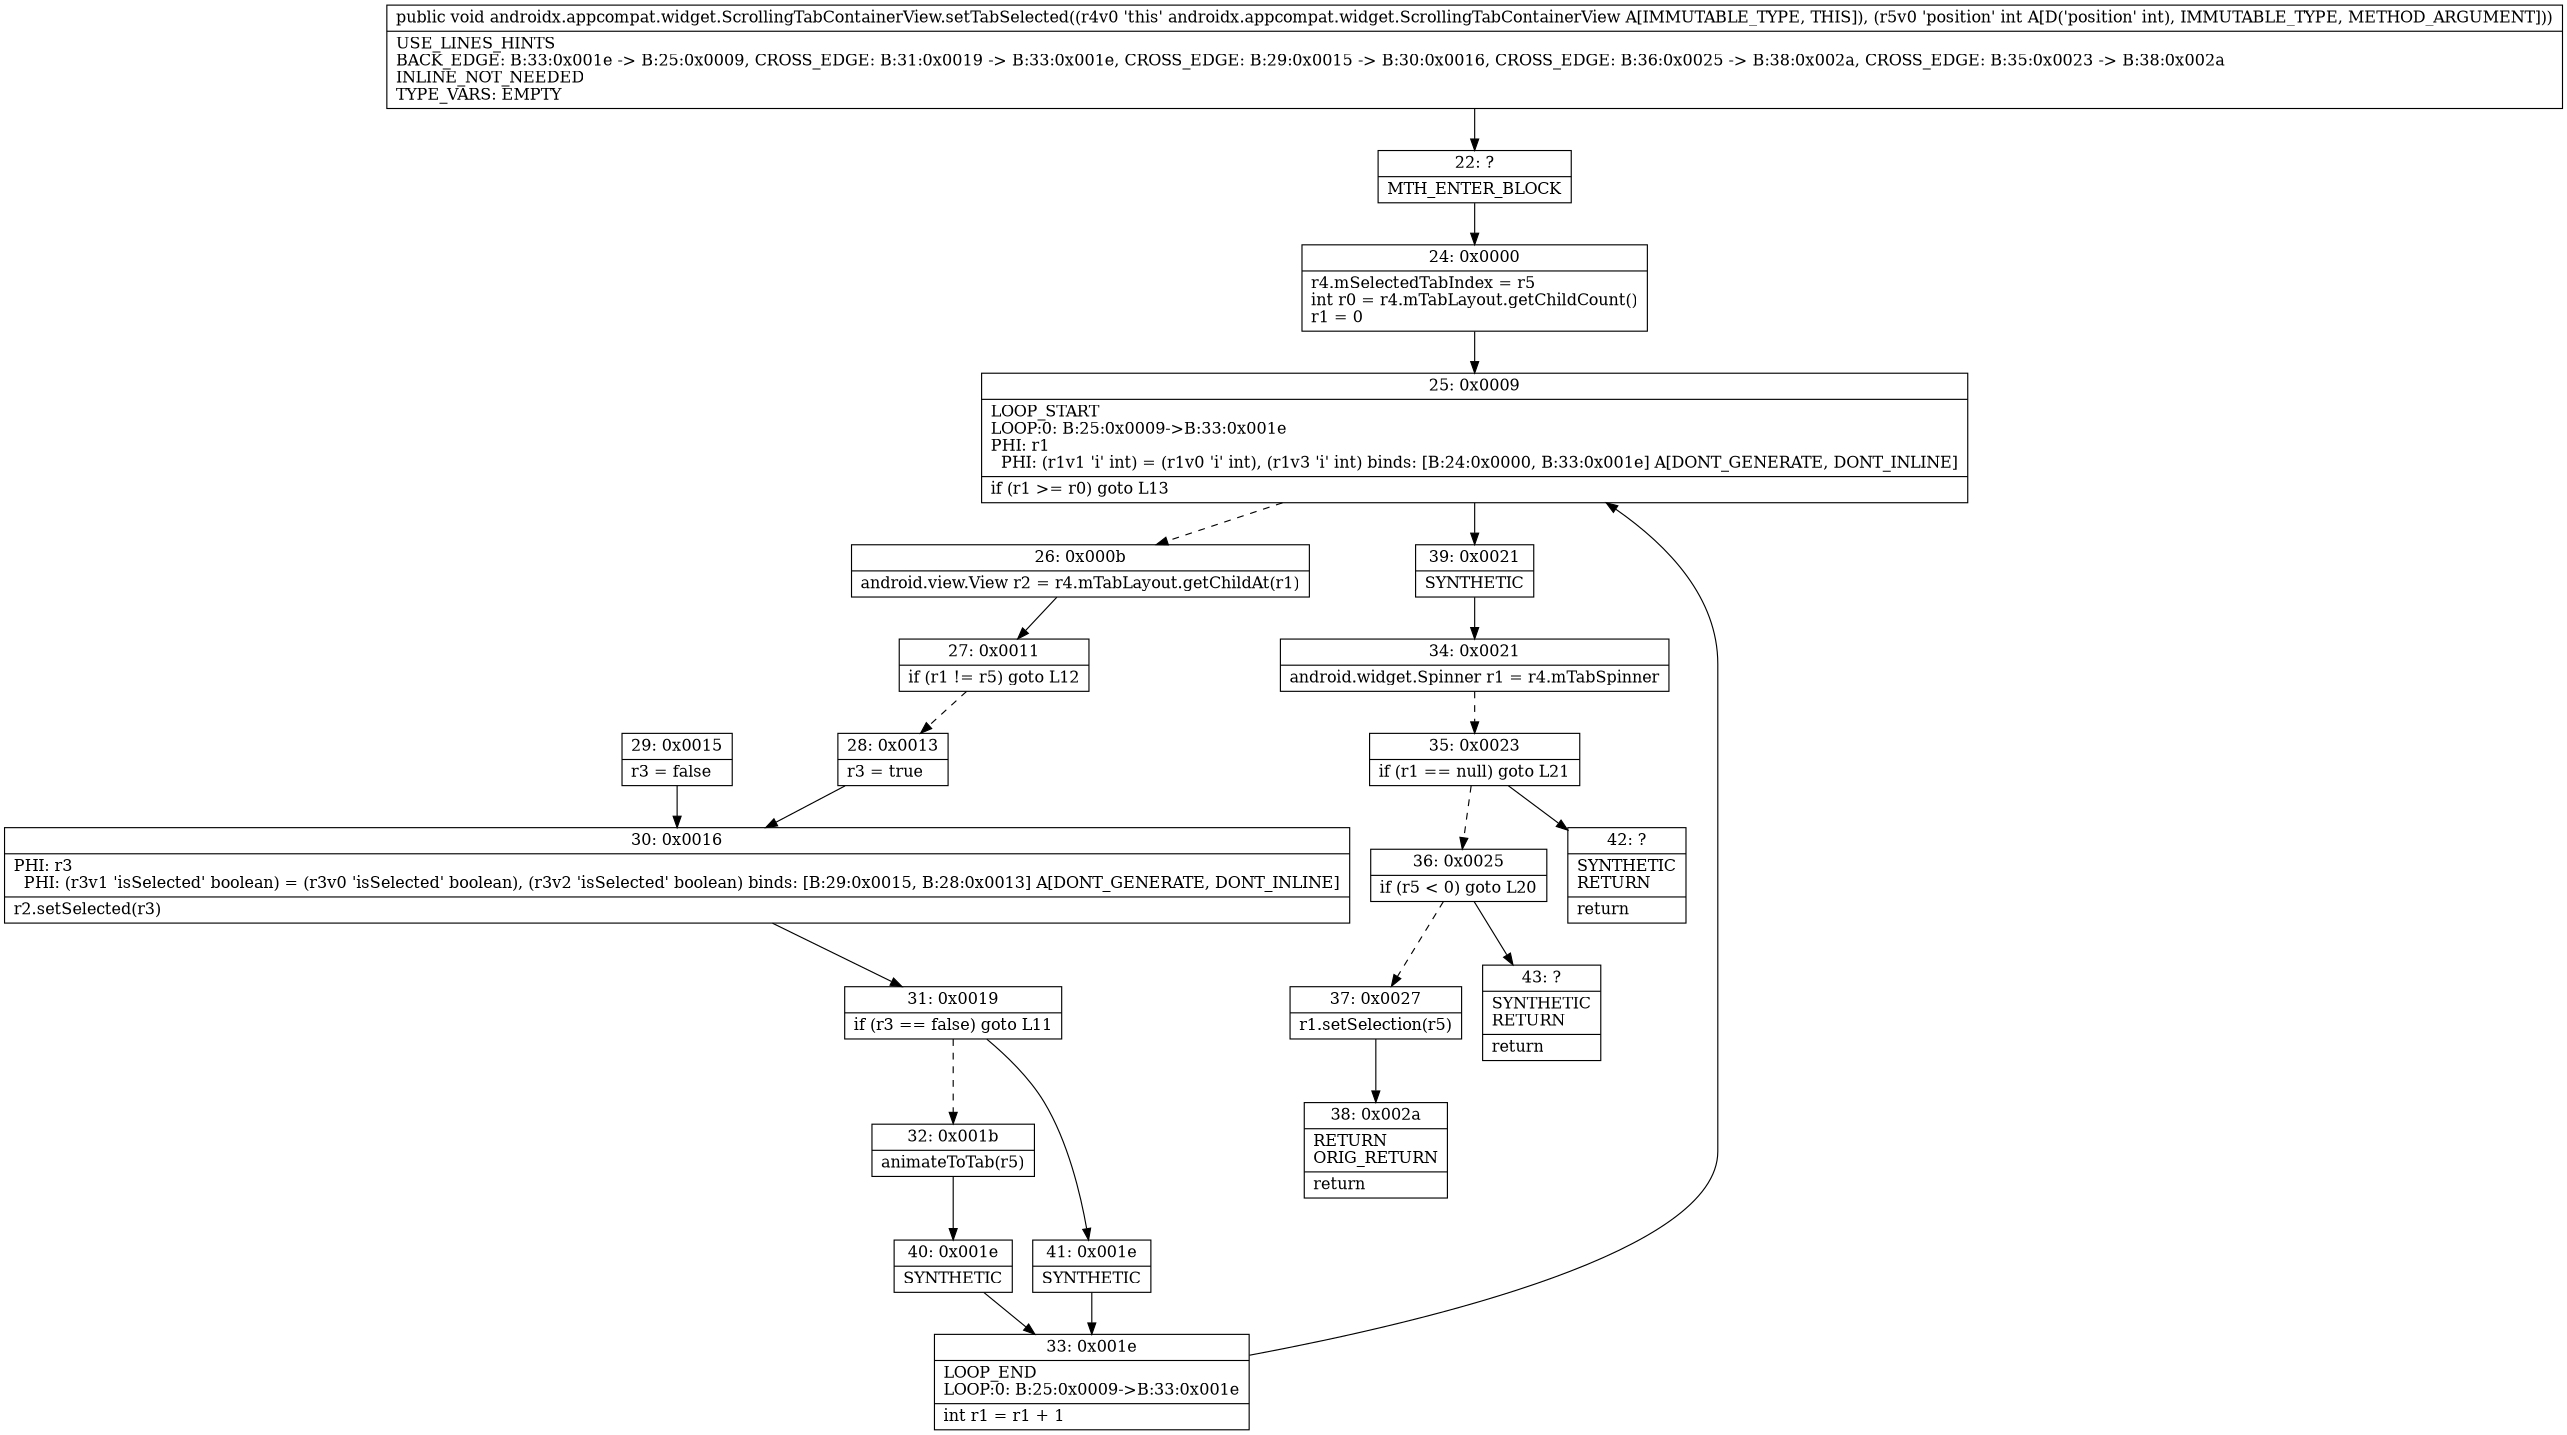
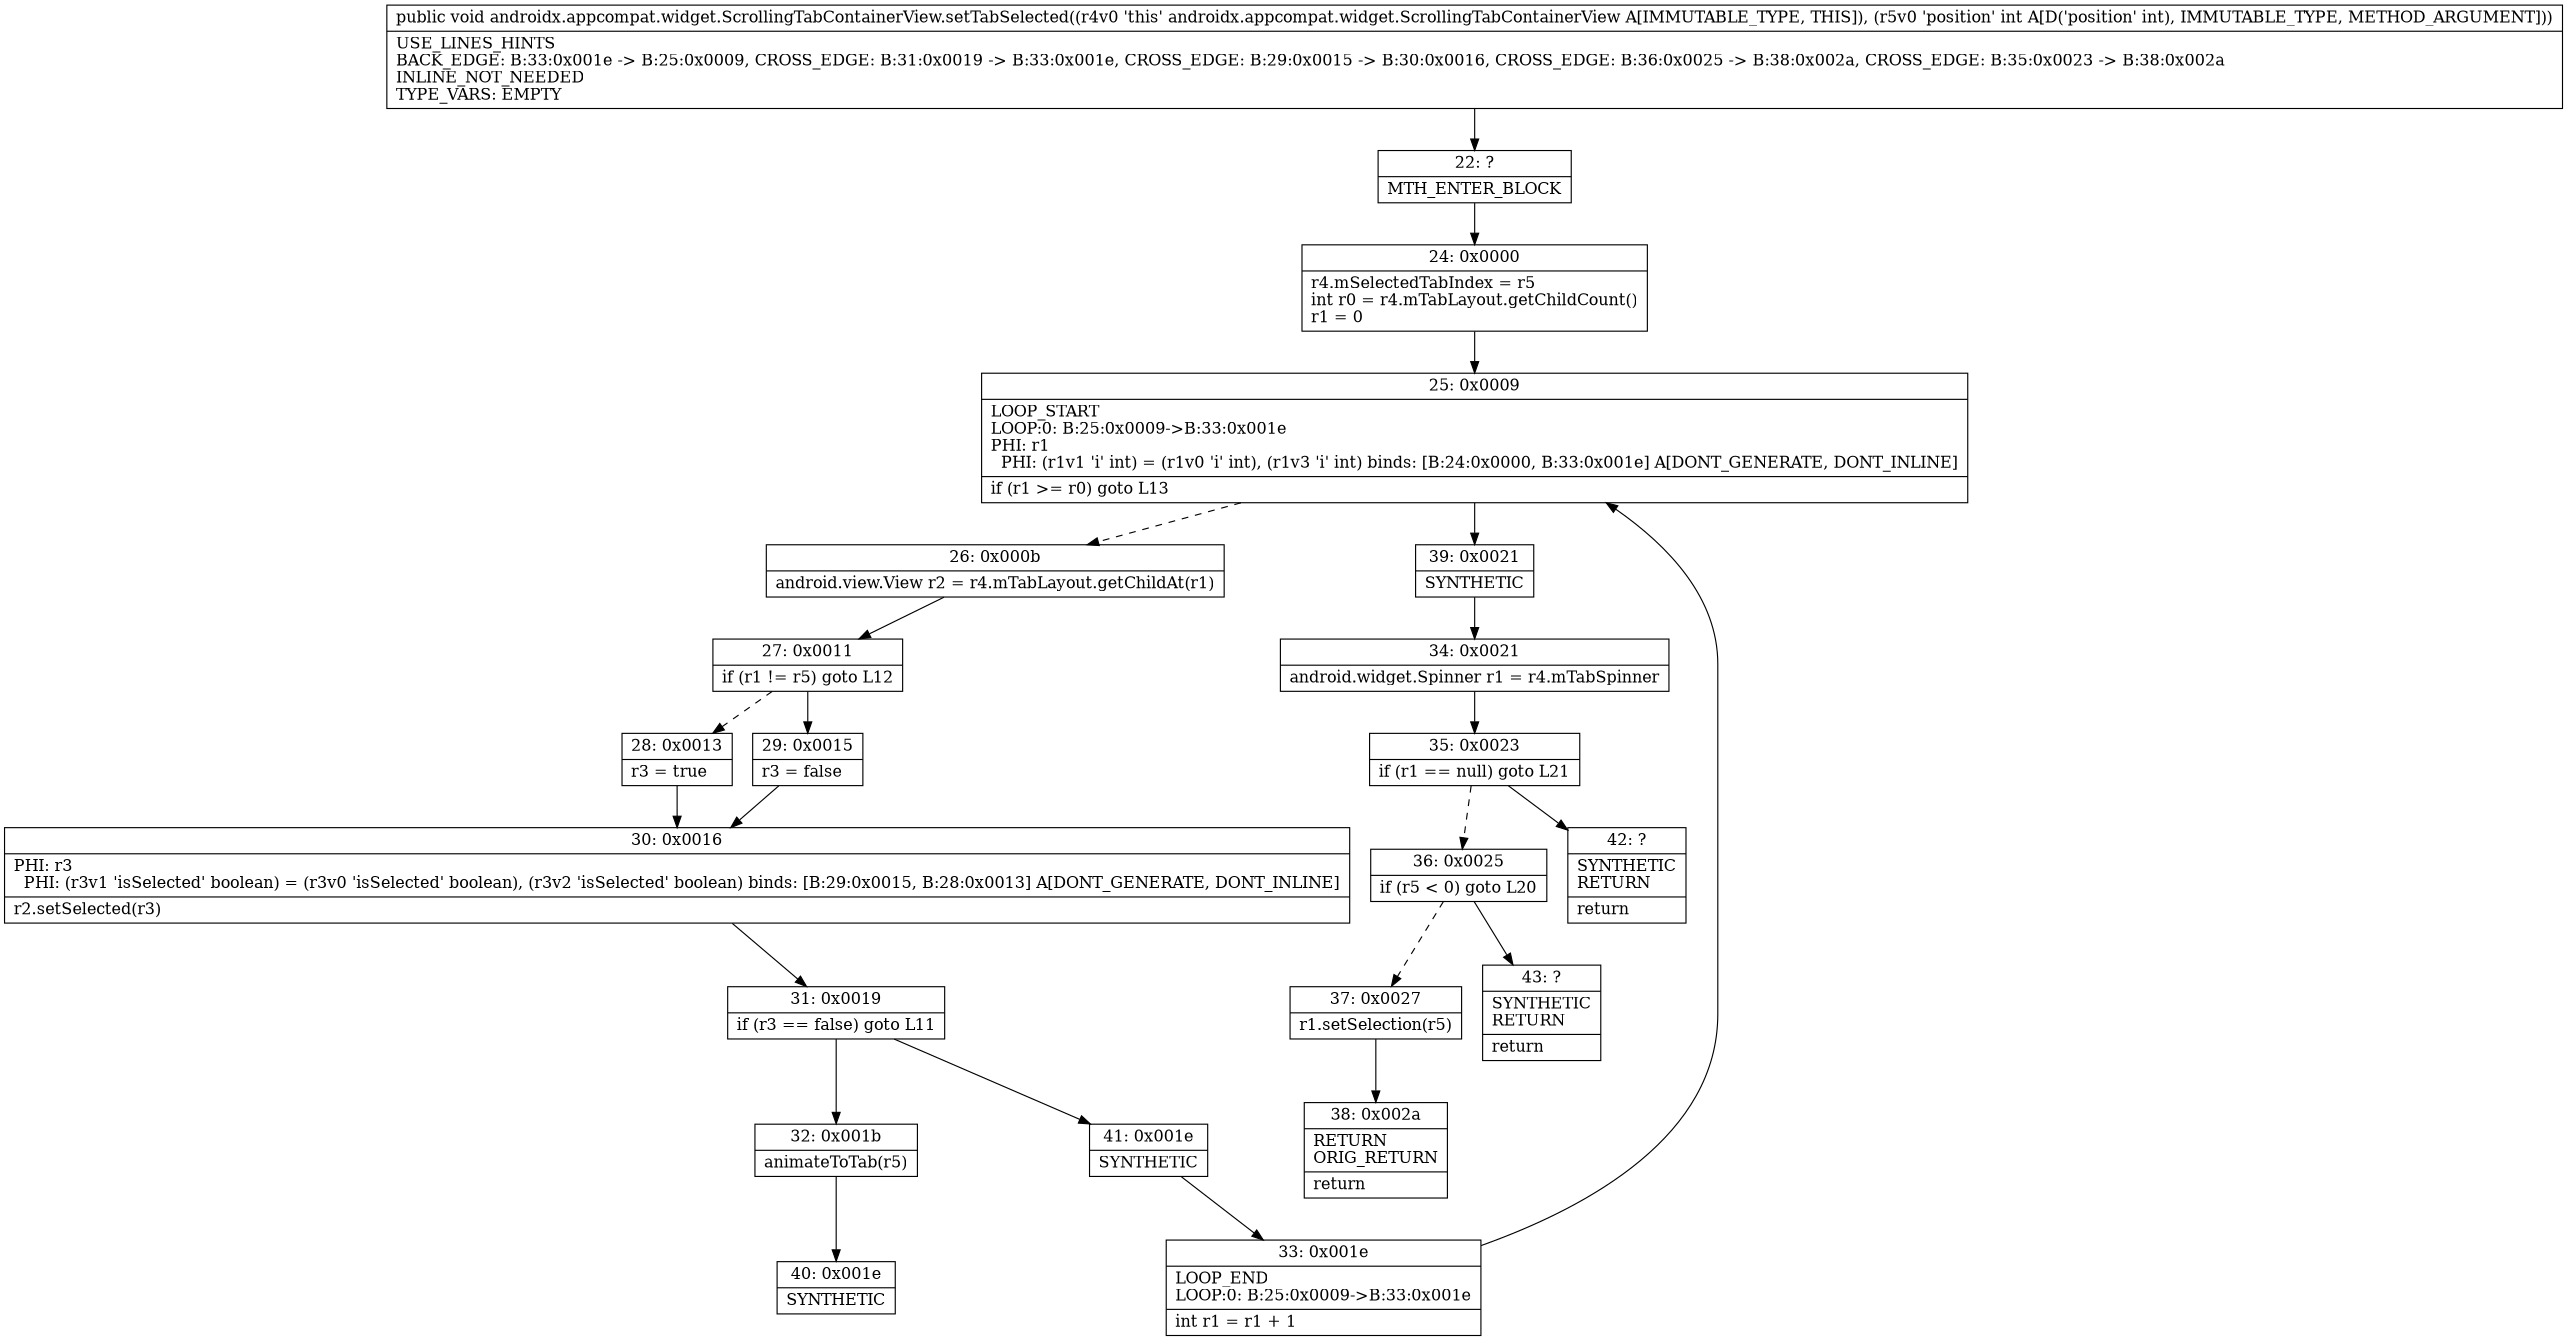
edge "27: 0x0011" -> "29: 0x0015": added
edge "34: 0x0021" -> "35: 0x0023": style dashed -> solid
edge "31: 0x0019" -> "32: 0x001b": style dashed -> solid
edge "40: 0x001e" -> "33: 0x001e": removed
